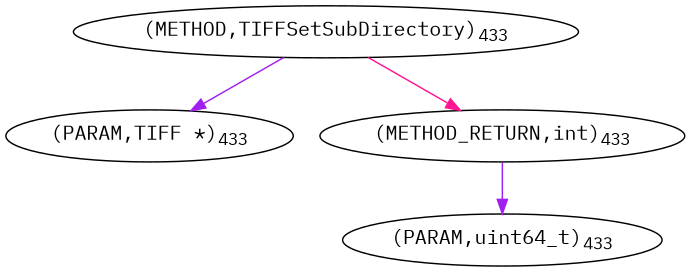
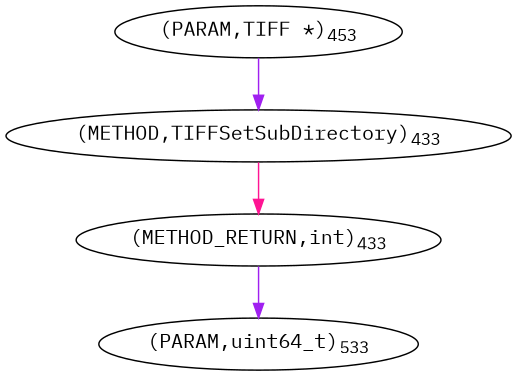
edge "(METHOD,TIFFSetSubDirectory)" -> "(PARAM,TIFF *)": reversed
node "(PARAM,TIFF *)": text "433" -> "453"
node "(PARAM,uint64_t)": text "433" -> "533"
